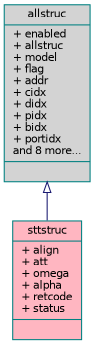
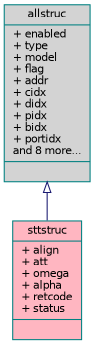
node "allstruc": text "+ allstruc" -> "+ type"
